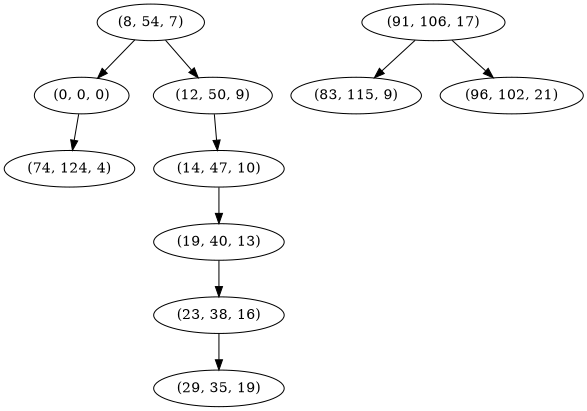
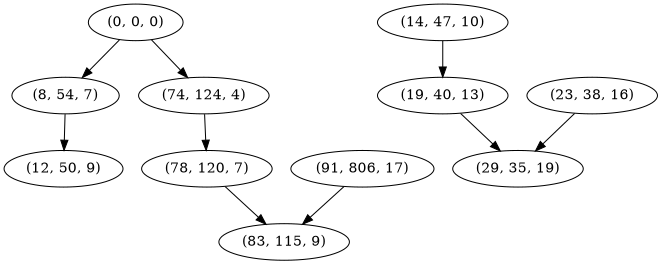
node "(91, 106, 17)": label "(91, 106, 17)" -> "(91, 806, 17)"
edge "(8, 54, 7)" -> "(0, 0, 0)": reversed
node "(96, 102, 21)": removed
edge "(12, 50, 9)" -> "(14, 47, 10)": removed
node "(78, 120, 7)": added
edge "(19, 40, 13)" -> "(23, 38, 16)": now "(19, 40, 13)" -> "(29, 35, 19)"
